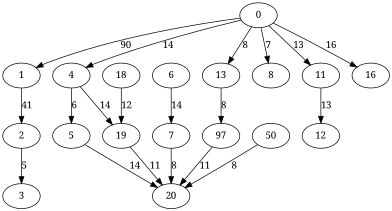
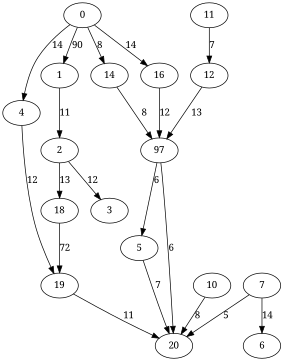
edge "0" -> "11": removed, label "13"
edge "0" -> "16": label "16" -> "14"
node "13": label "13" -> "14"
node "8": removed
edge "4" -> "5": now "97" -> "5"
edge "6" -> "7": reversed
edge "1" -> "2": label "41" -> "11"
edge "4" -> "19": label "14" -> "12"
edge "18" -> "19": label "12" -> "72"
edge "11" -> "12": label "13" -> "7"
edge "16" -> "97": added, label "12"
edge "12" -> "97": added, label "13"
node "50": label "50" -> "10"
edge "2" -> "3": label "5" -> "12"
edge "5" -> "20": label "14" -> "7"
edge "7" -> "20": label "8" -> "5"
edge "97" -> "20": label "11" -> "6"
edge "2" -> "18": added, label "13"
